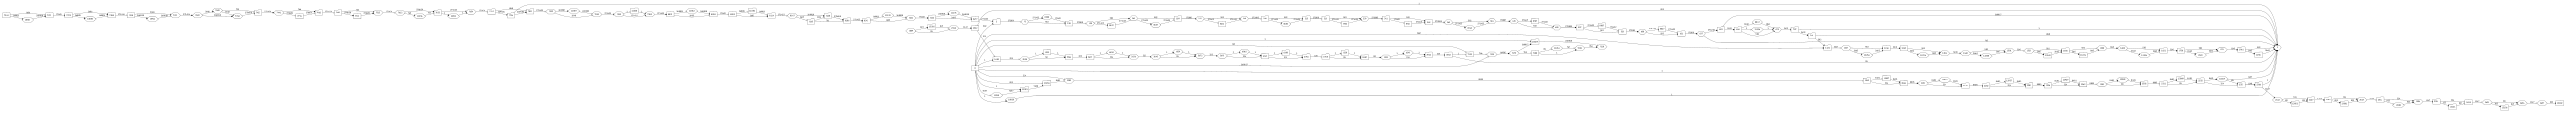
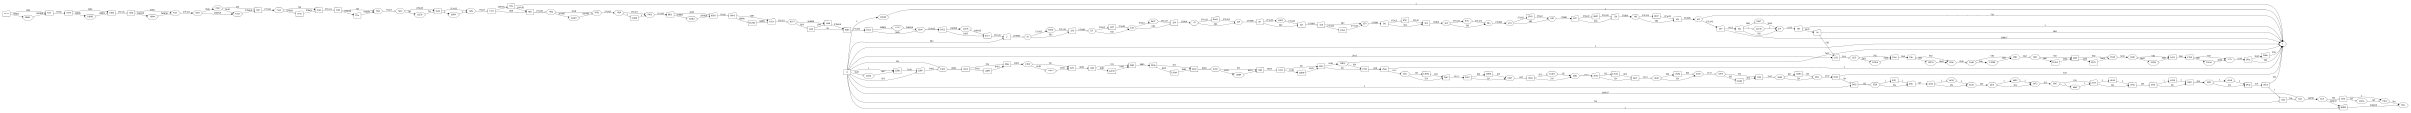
node "2722": added
